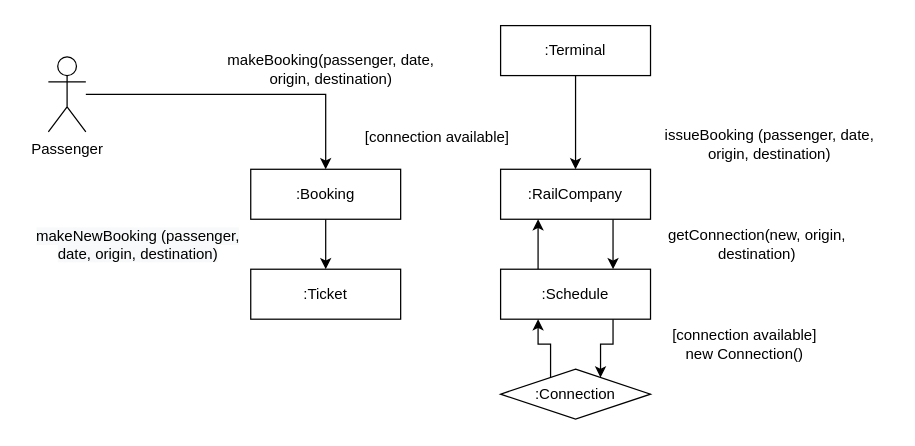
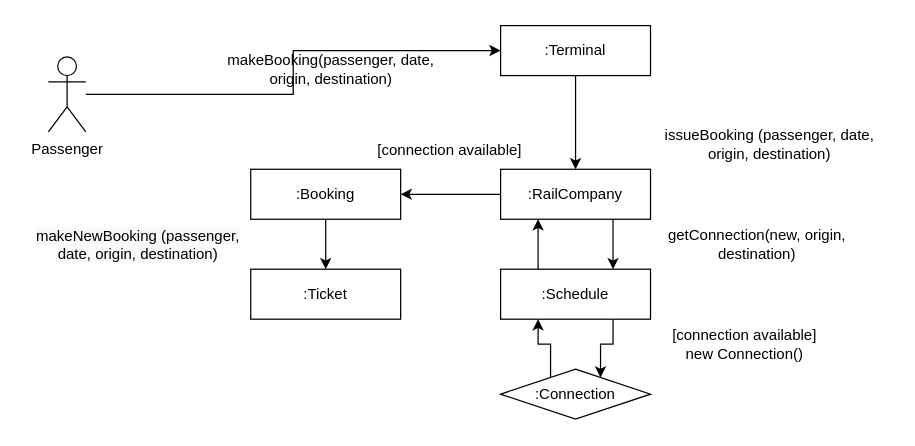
edge "Passenger" -> ":Booking": now "Passenger" -> ":Terminal"
node "[connection available]": moved (437, 138) -> (449, 151)
edge ":RailCompany" -> ":Booking": added
